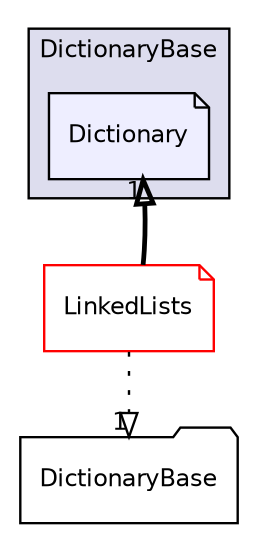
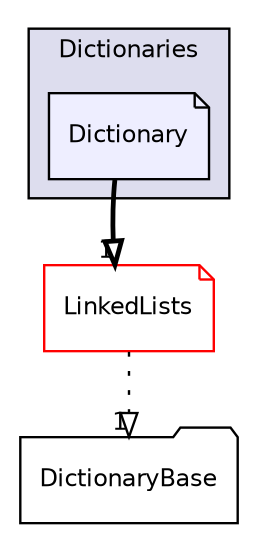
cluster "DictionaryBase": label "DictionaryBase" -> "Dictionaries"
edge "LinkedLists" -> "Dictionary": reversed
